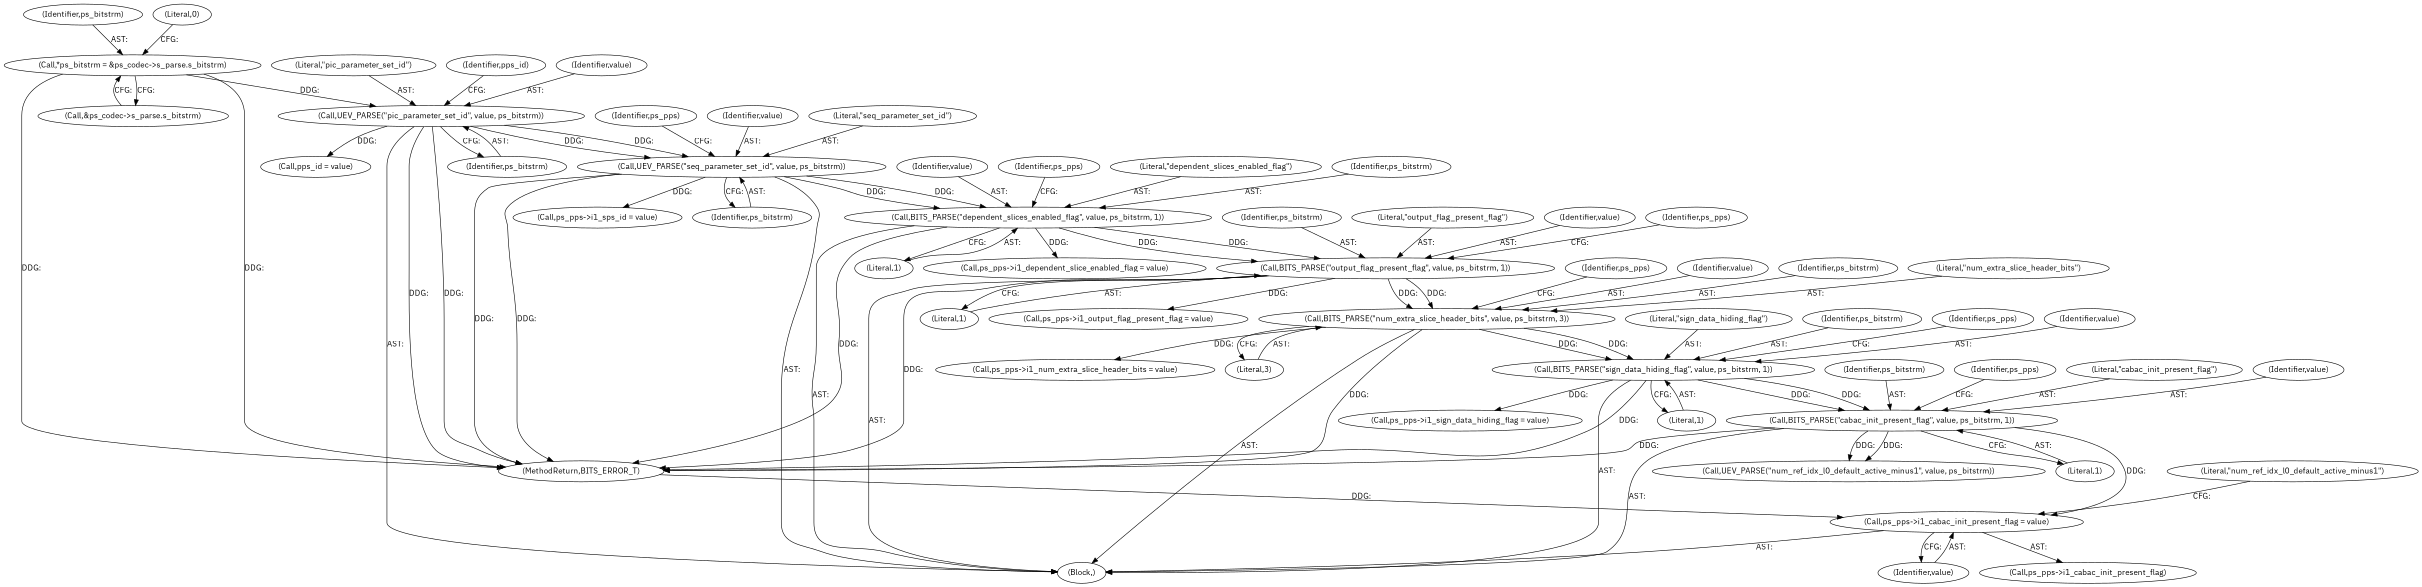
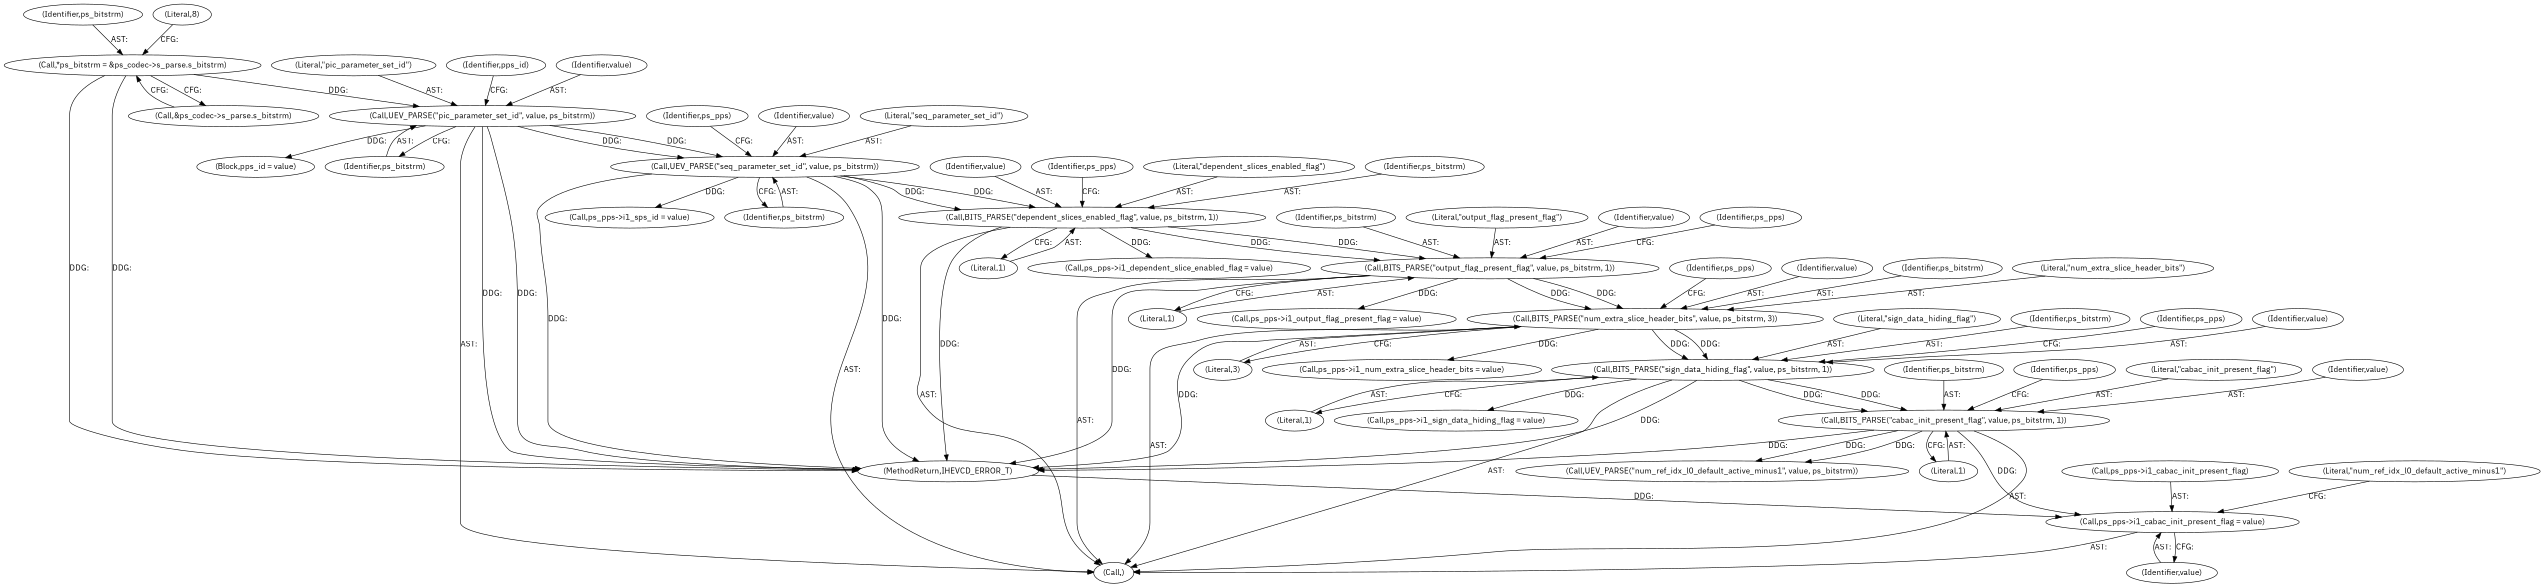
node "(Literal,0)": label "(Literal,0)" -> "(Literal,8)"
node "(Call,pps_id = value)": label "(Call,pps_id = value)" -> "(Block,pps_id = value)"
node "(MethodReturn,BITS_ERROR_T)": label "(MethodReturn,BITS_ERROR_T)" -> "(MethodReturn,IHEVCD_ERROR_T)"
edge "(Call,ps_pps->i1_cabac_init_present_flag = value)" -> "(Call,ps_pps->i1_cabac_init_present_flag)": reversed
node "(Block,)": label "(Block,)" -> "(Call,)"
